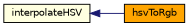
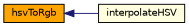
edge "hsvToRgb" -> "interpolateHSV": reversed
